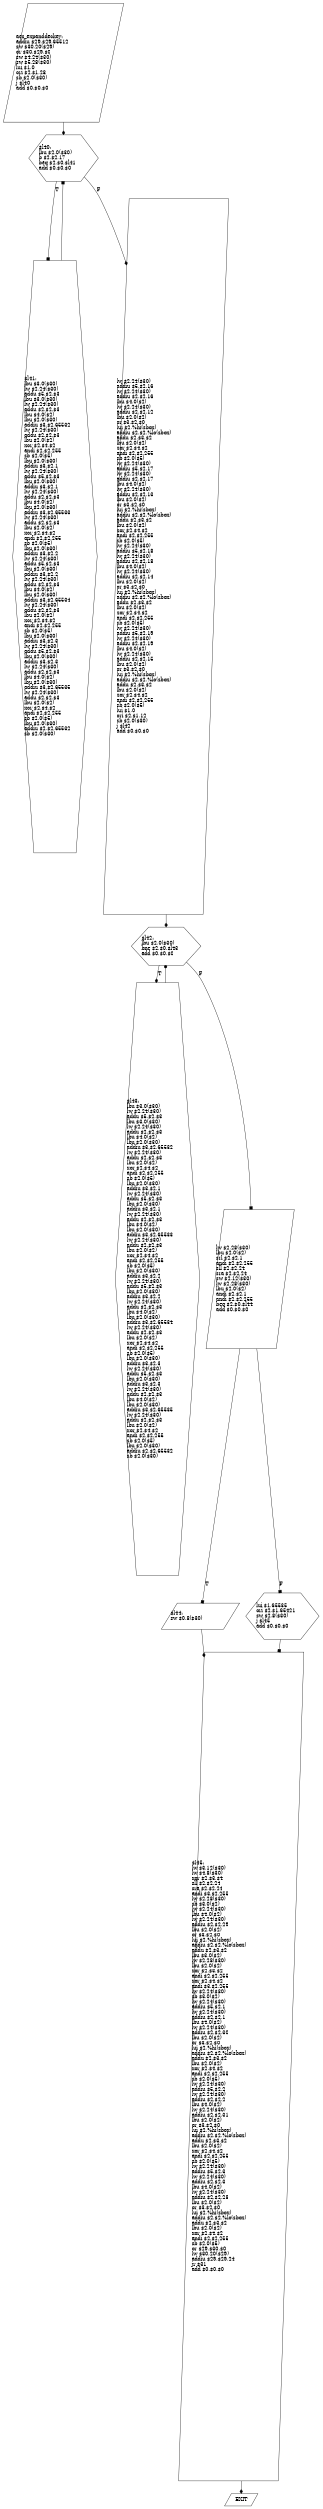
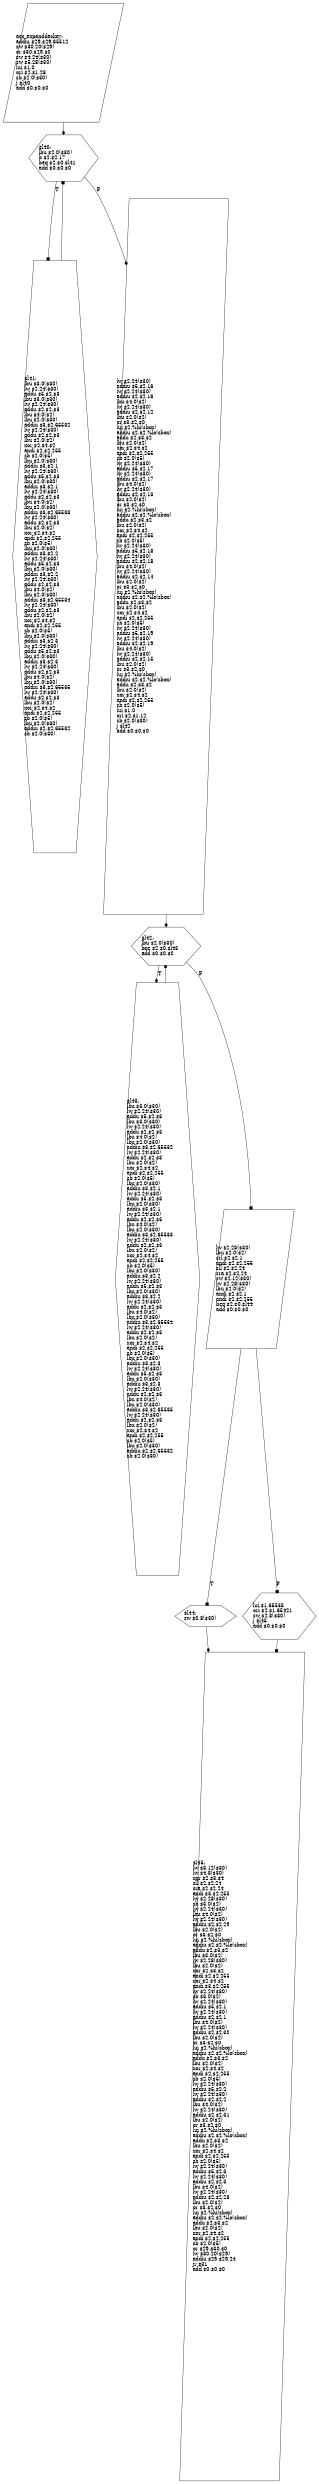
node "$l44: sw $0,8($30)": shape parallelogram -> hexagon
node "EXIT": removed
